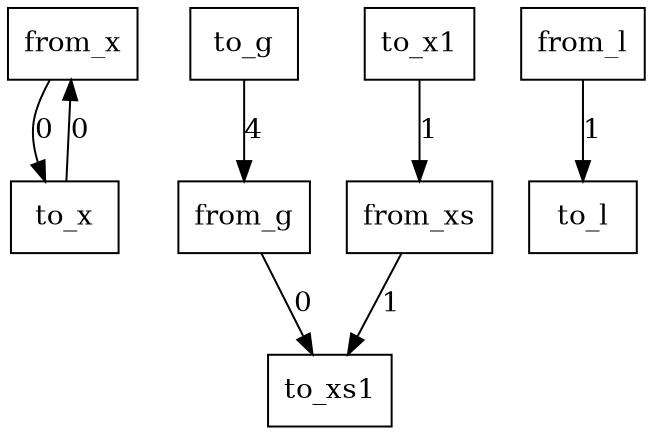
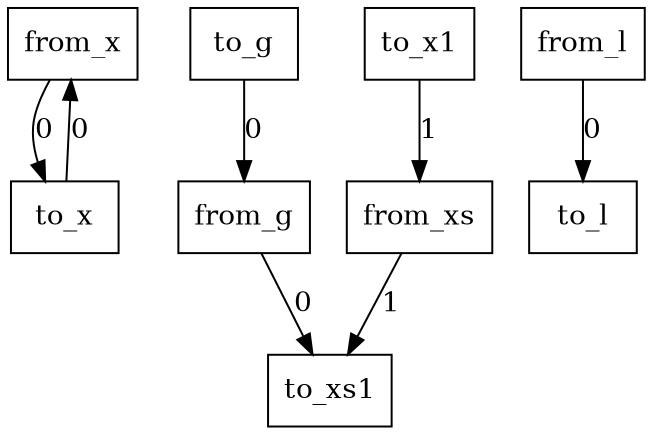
edge "to_g" -> "from_g": label "4" -> "0"
edge "from_l" -> "to_l": label "1" -> "0"
